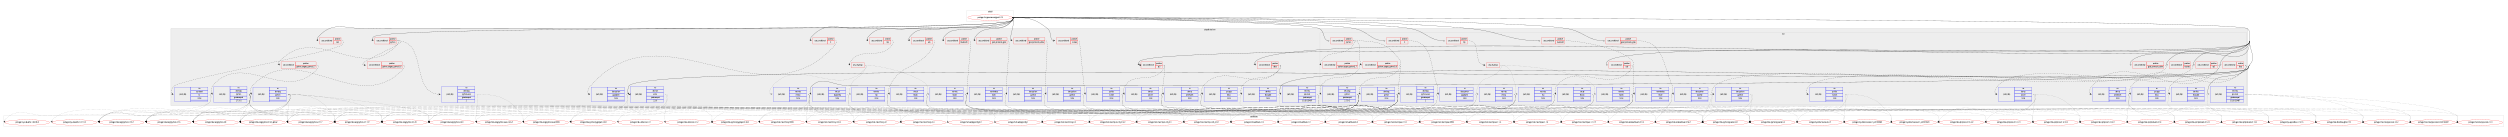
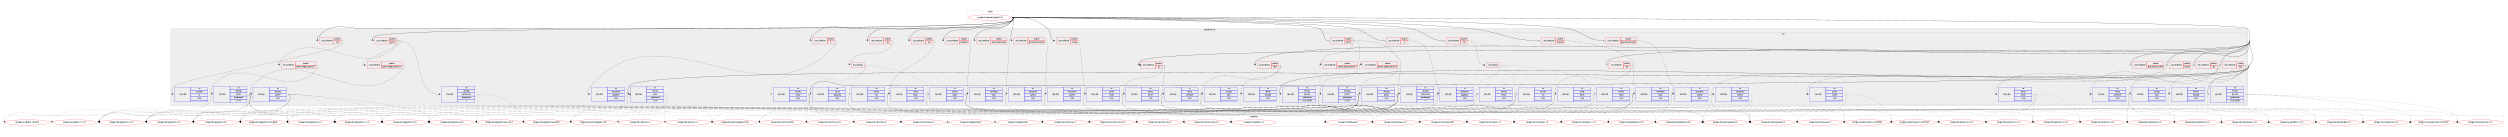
node "portage://virtual/libusb-1-r1": removed
